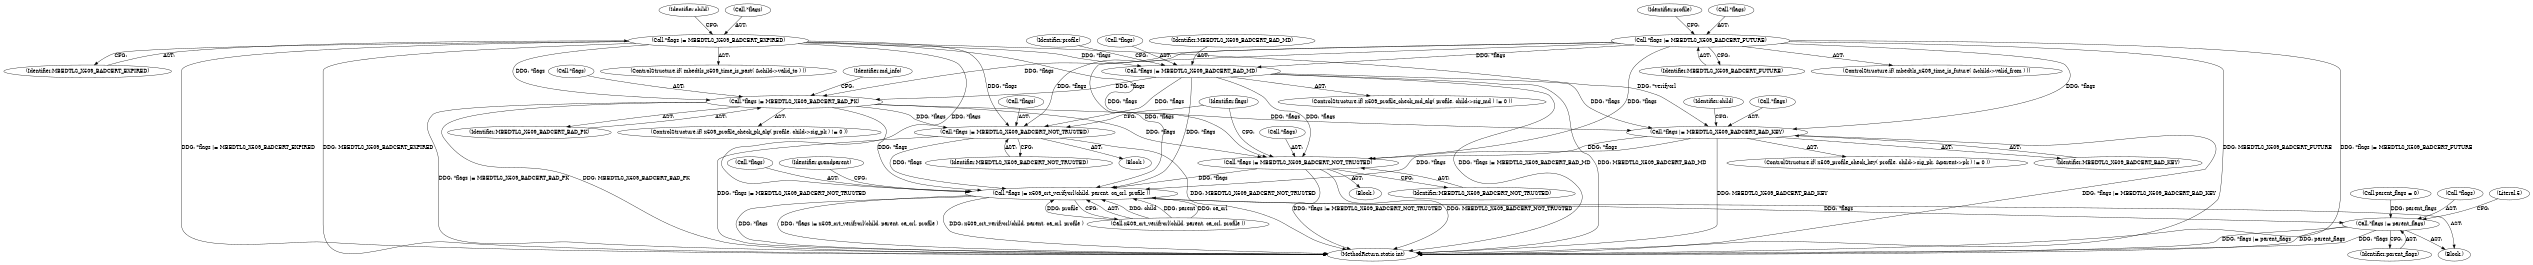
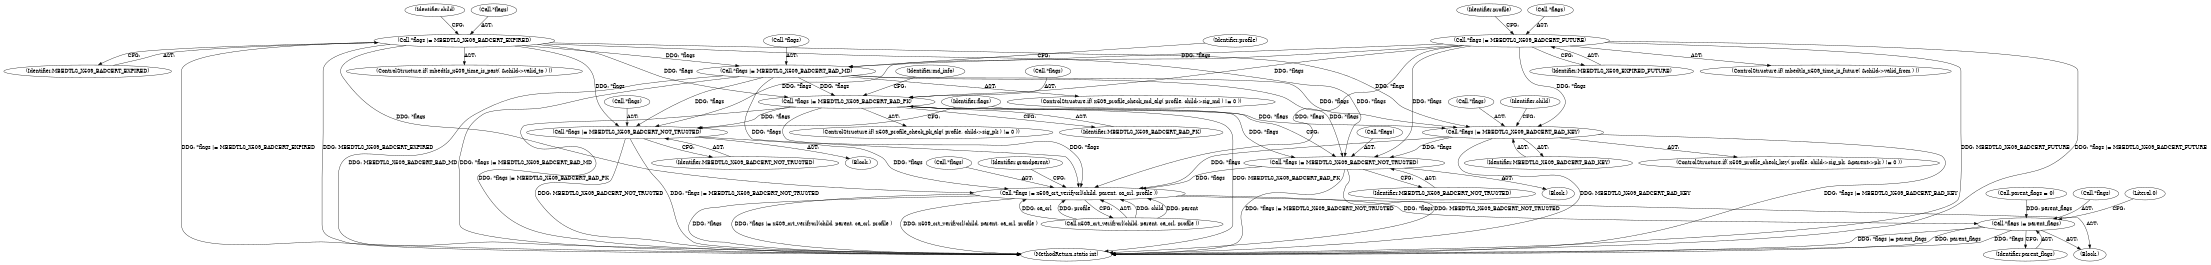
node "(Identifier,MBEDTLS_X509_BADCERT_BAD_MD)": removed
node "(Identifier,MBEDTLS_X509_BADCERT_FUTURE)": label "(Identifier,MBEDTLS_X509_BADCERT_FUTURE)" -> "(Identifier,MBEDTLS_X509_EXPIRED_FUTURE)"
edge "(Call,*flags |= MBEDTLS_X509_BADCERT_EXPIRED)" -> "(Call,*flags |= MBEDTLS_X509_BADCERT_BAD_KEY)": label "DDG: *verifycrl" -> "DDG: *flags"
edge "(Call,*flags |= MBEDTLS_X509_BADCERT_BAD_PK)" -> "(Identifier,MBEDTLS_X509_BADCERT_BAD_PK)": label "AST: " -> "CFG: "
node "(Literal,5)": label "(Literal,5)" -> "(Literal,0)"
